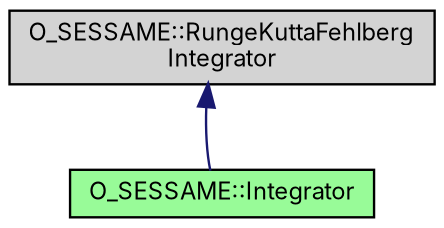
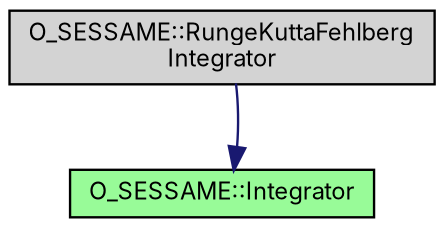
edge "O_SESSAME::Integrator" -> "O_SESSAME::RungeKuttaFehlberg Integrator": reversed
